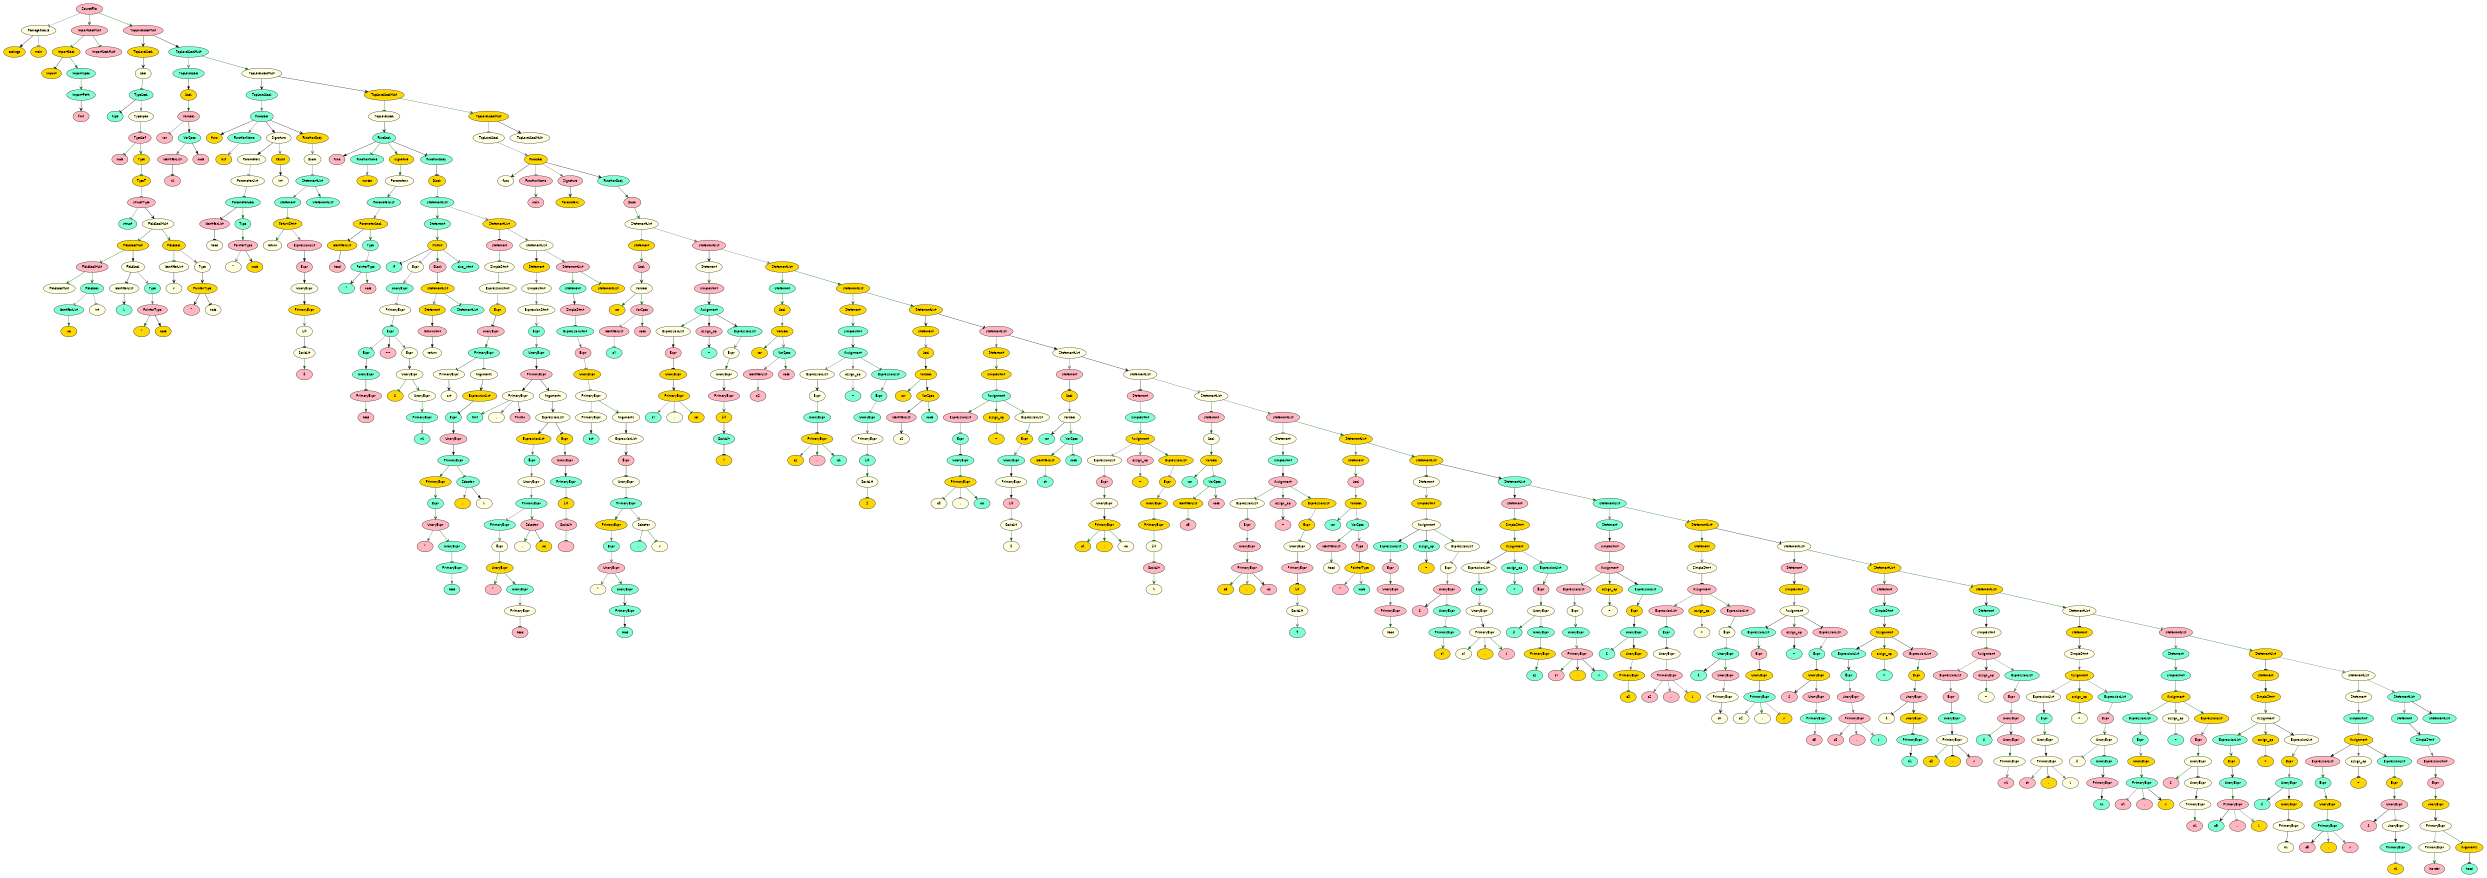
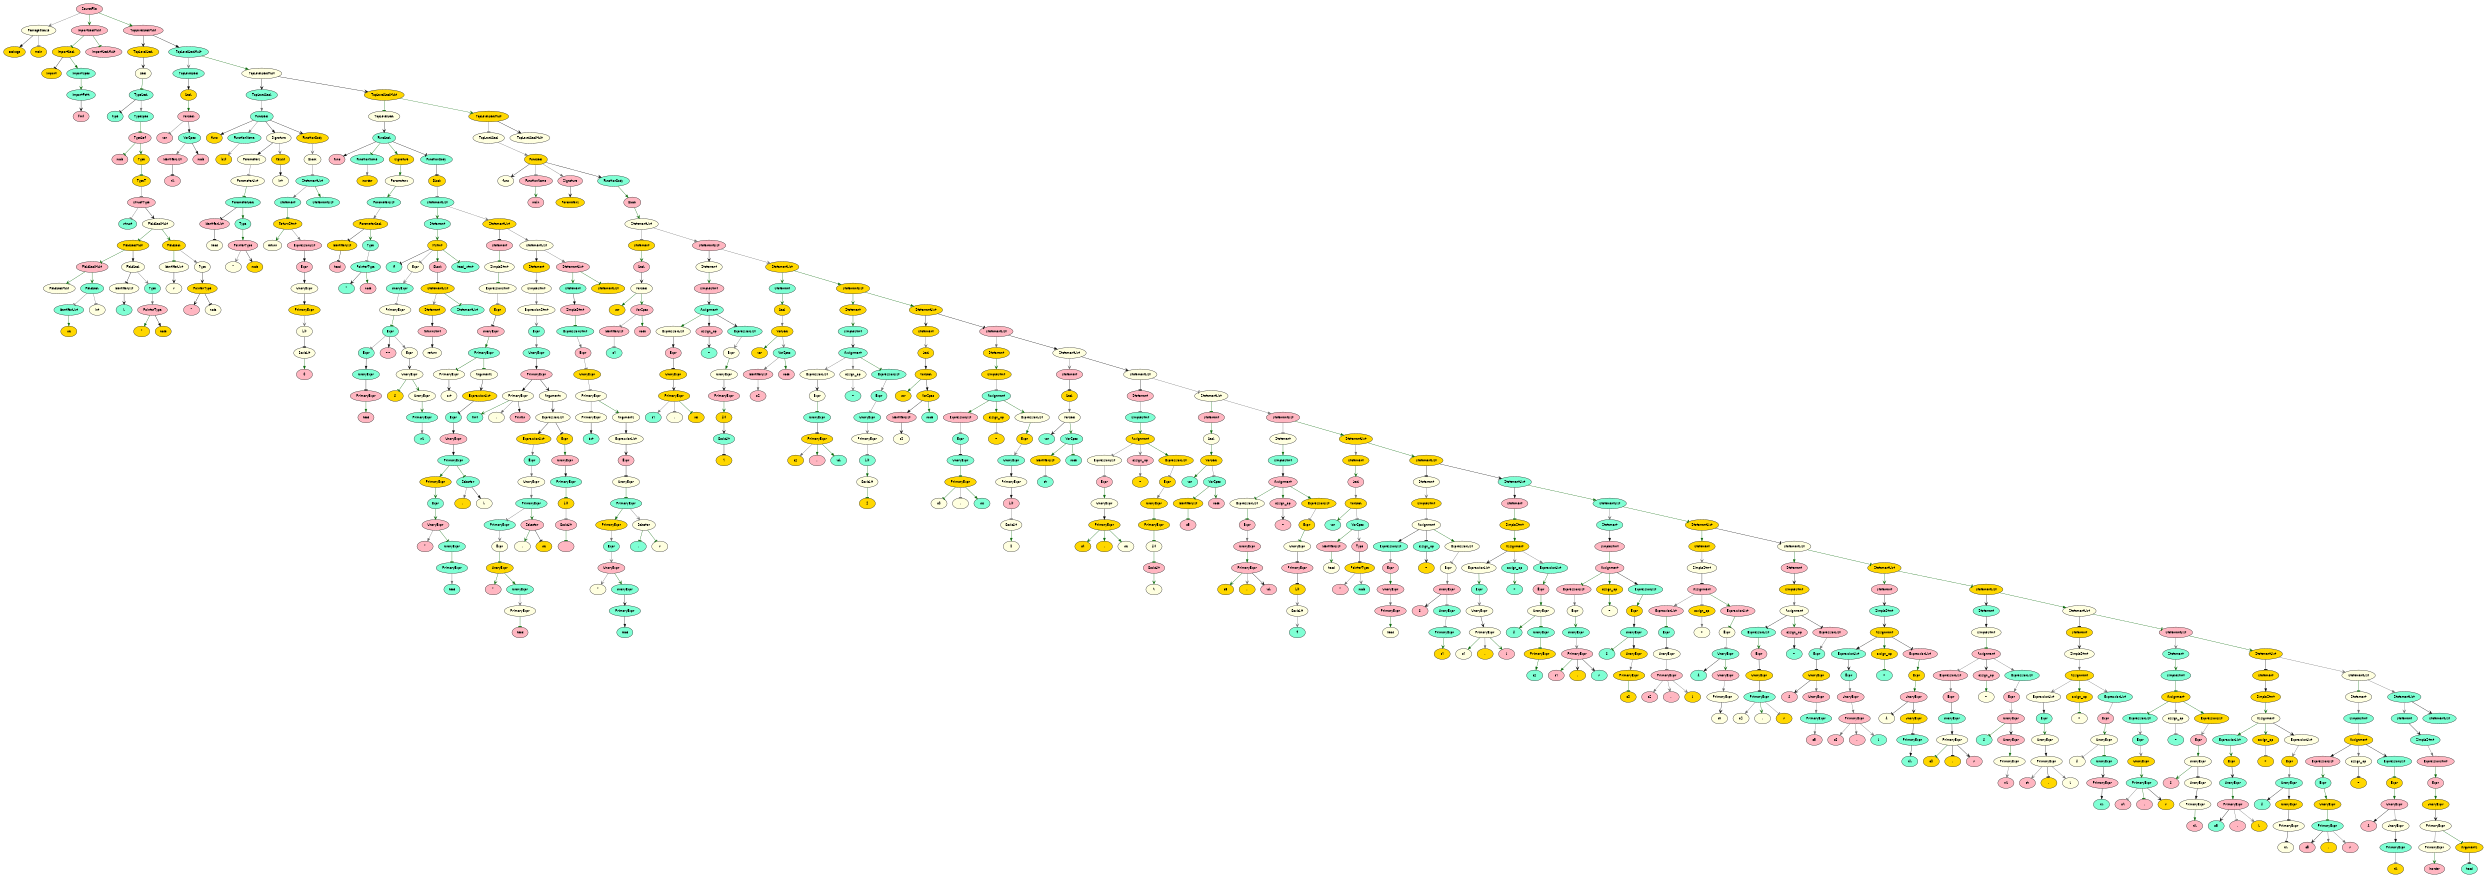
edge "SourceFile" -> "PackageClause": arrowhead tee -> vee
node "TypeSpec": fillcolor lightyellow -> aquamarine
node "else_stmt": label "else_stmt" -> "head_stmt"
